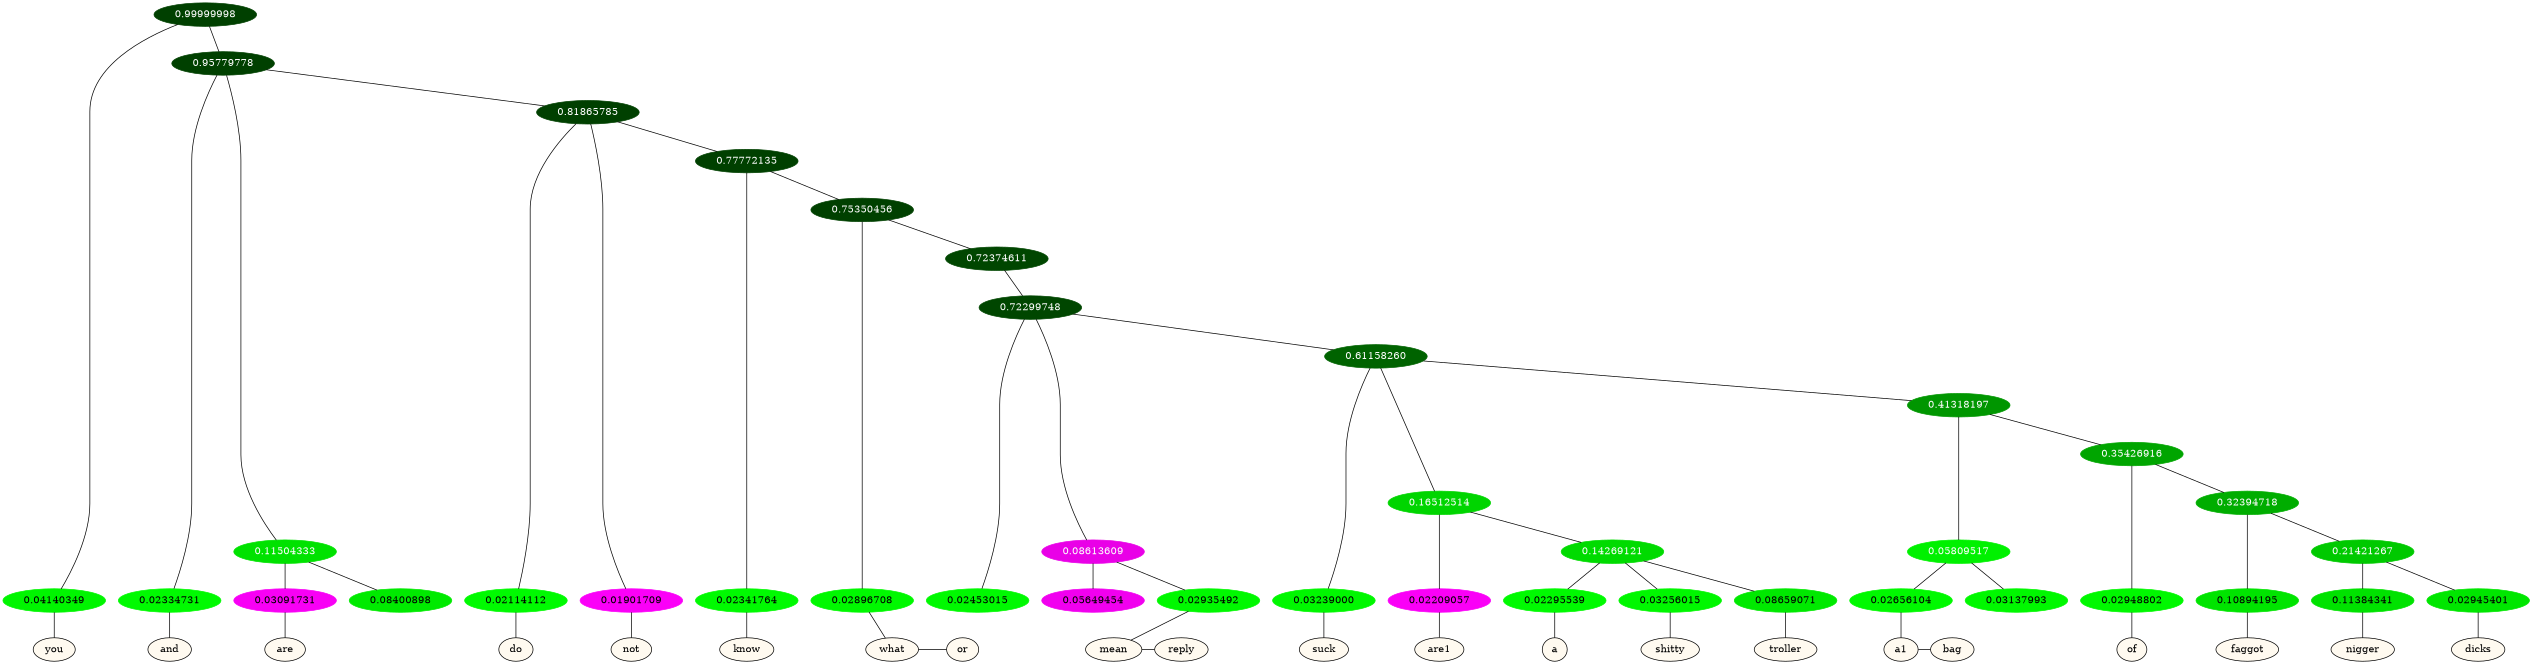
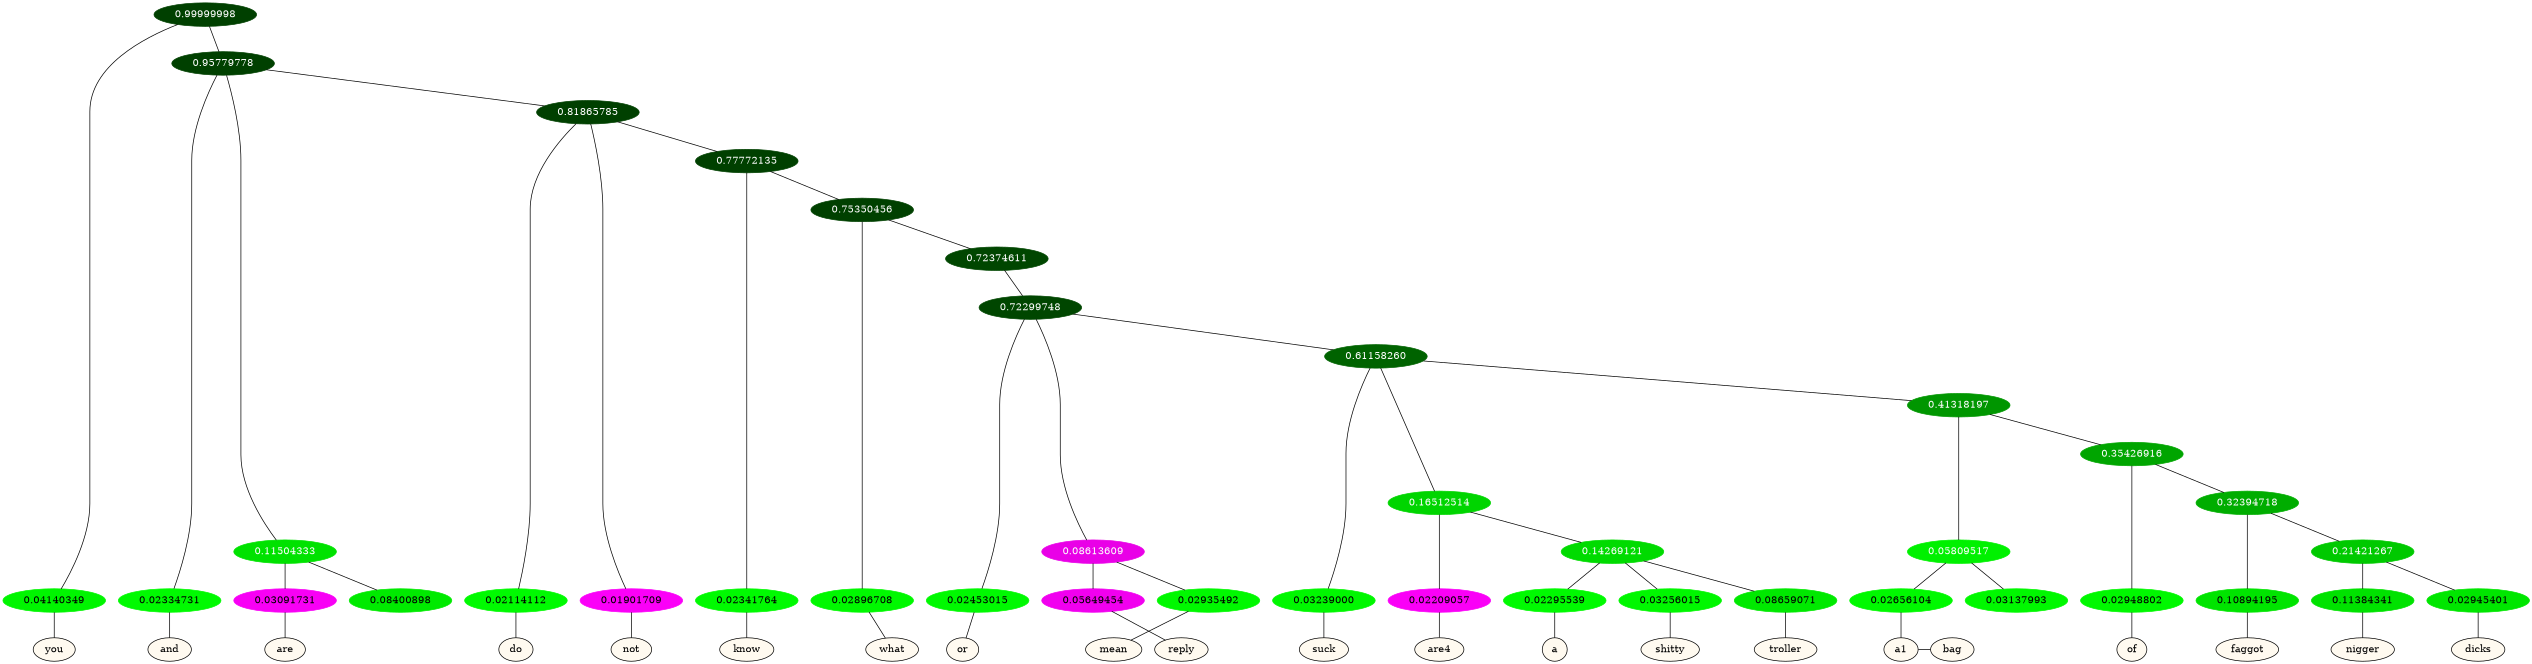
edge "what" -- "or": now "0.02453015" -- "or"
edge "mean" -- "reply": now "0.05649454" -- "reply"
node "are1": label "are1" -> "are4"
